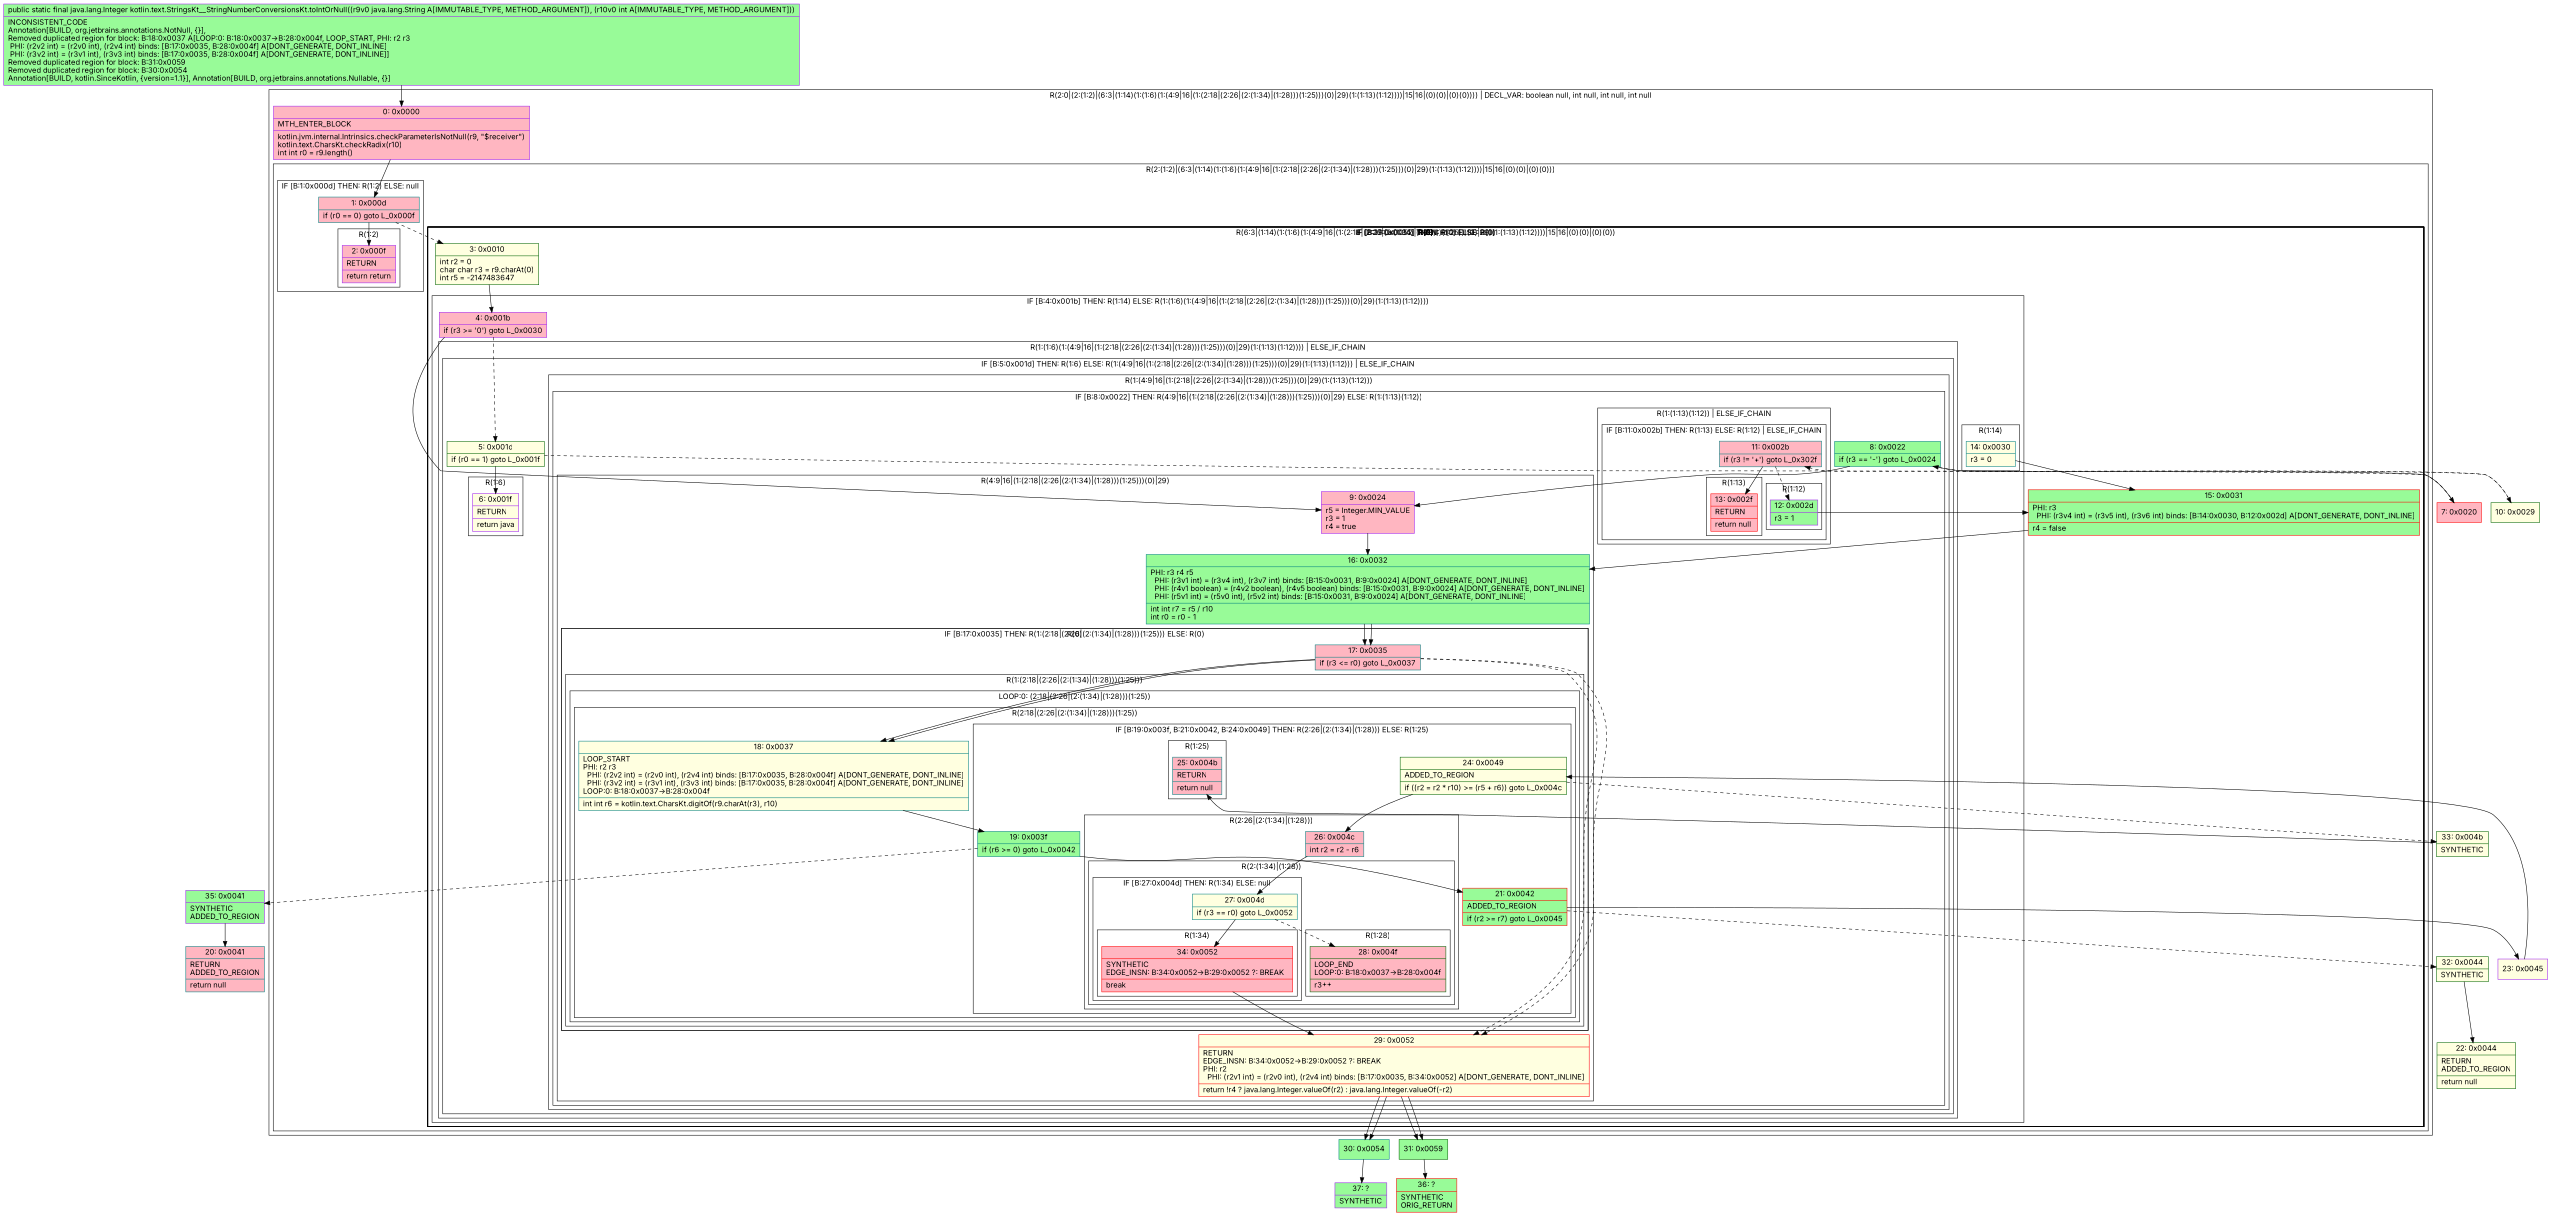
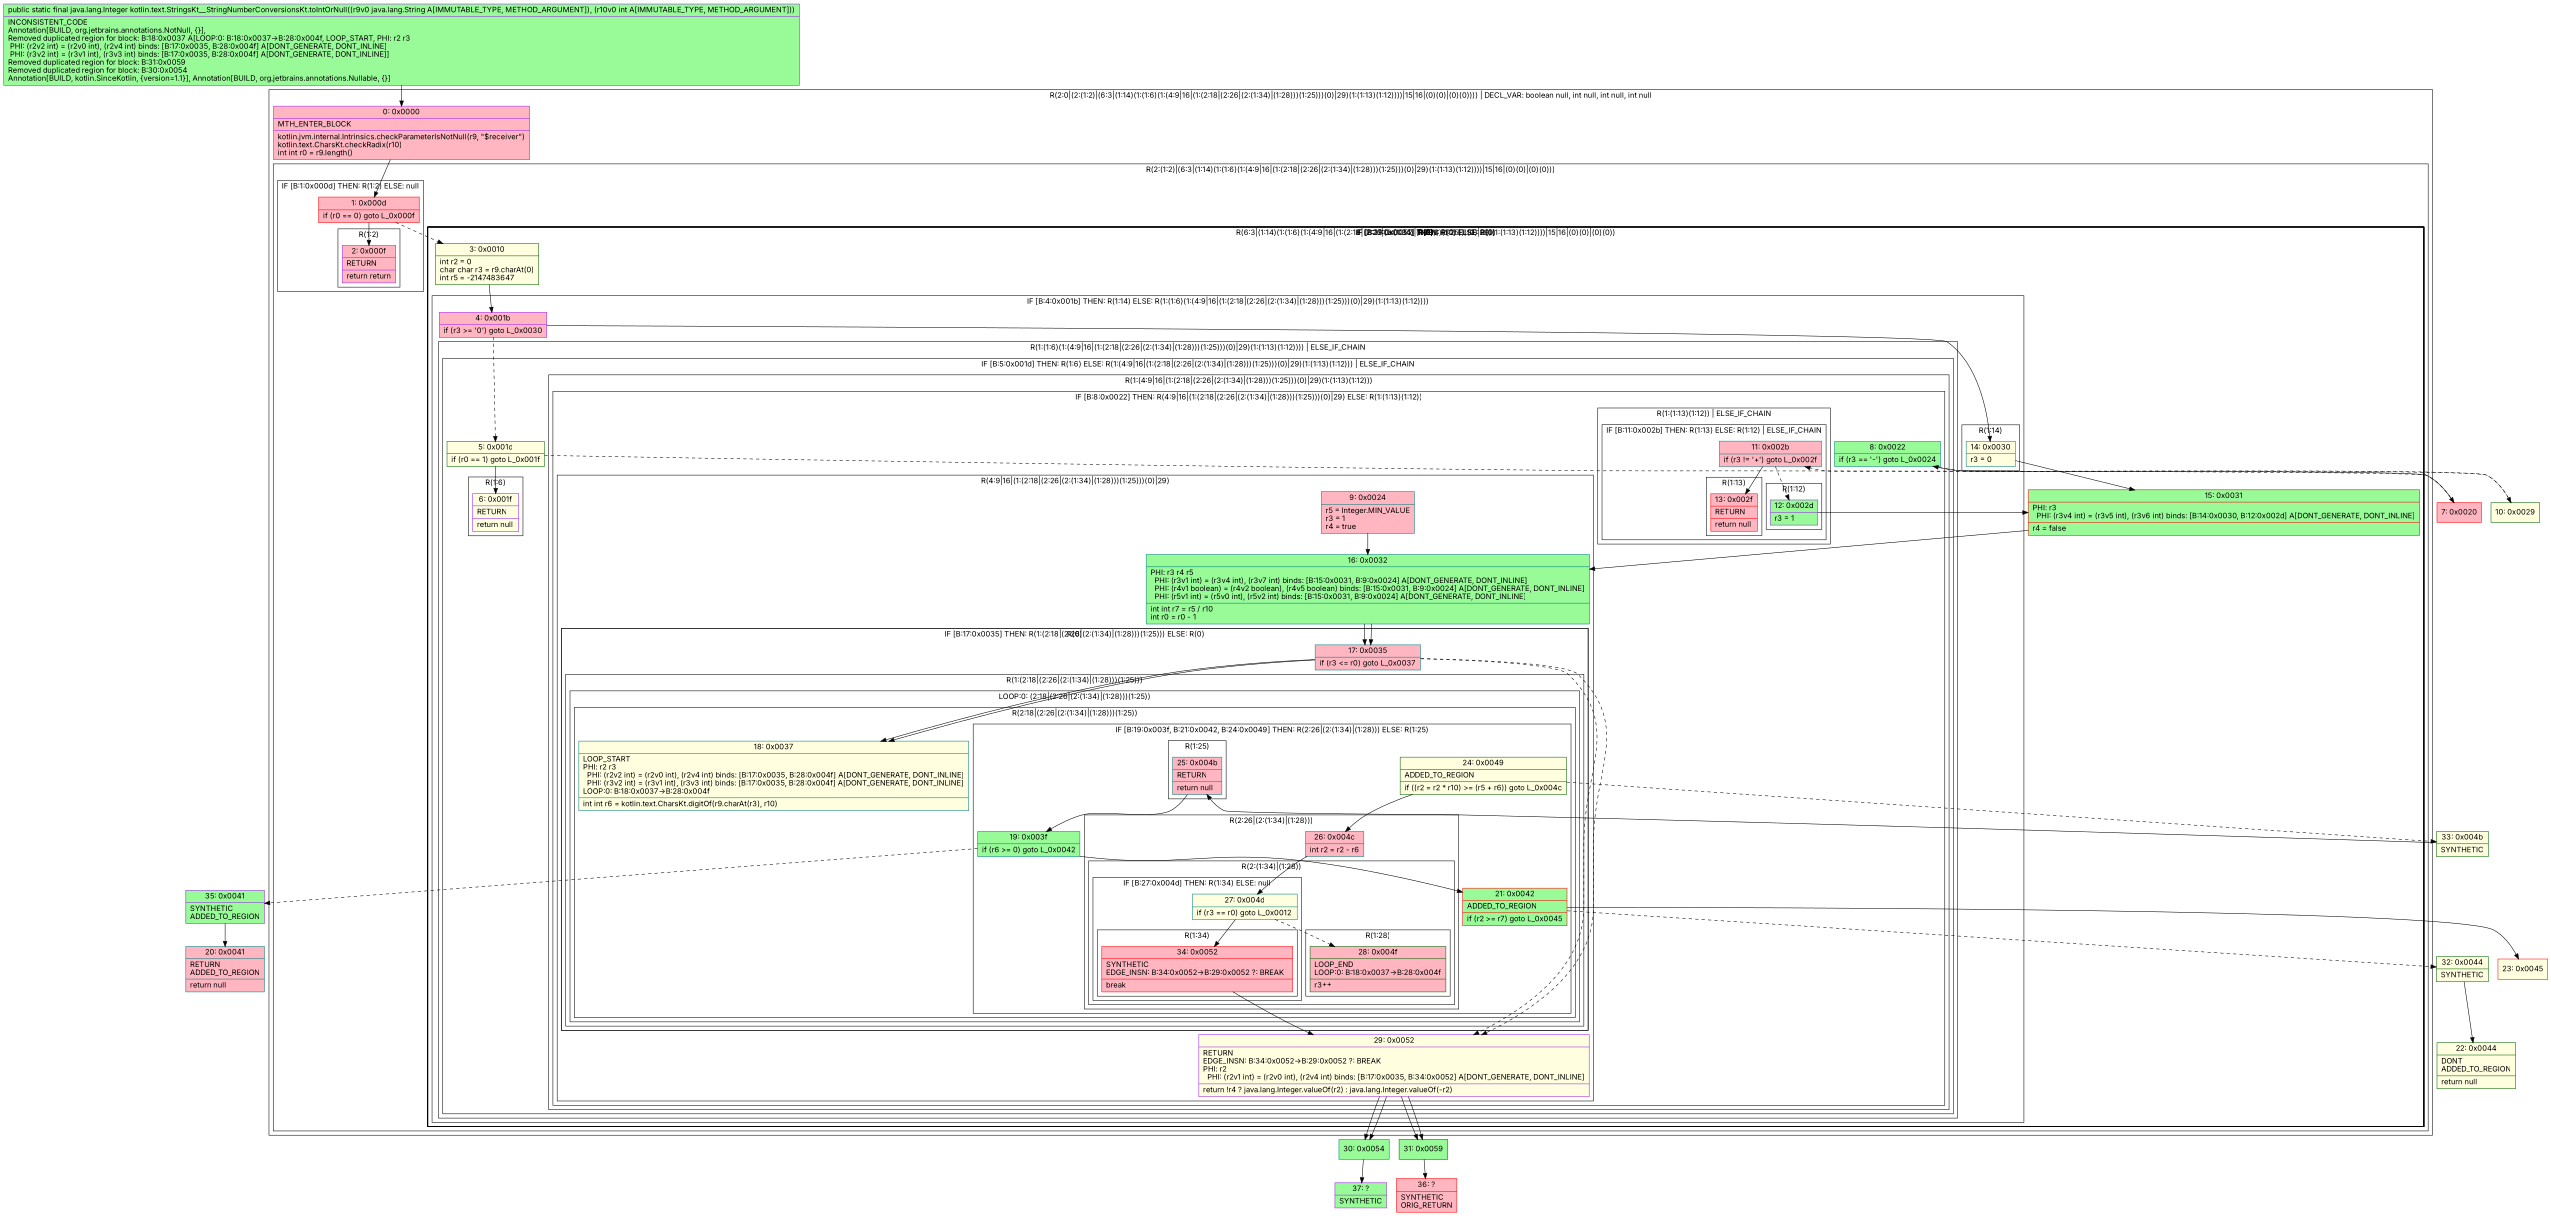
node "1: 0x000d": color teal -> red
node "11: 0x002b": text "if (r3 != '+') goto L_0x302f" -> "if (r3 != '+') goto L_0x002f"
edge "8: 0x0022" -> "9: 0x0024": removed
edge "4: 0x001b" -> "9: 0x0024": now "4: 0x001b" -> "14: 0x0030"
node "9: 0x0024": color purple -> teal
node "6: 0x001f": text "return java" -> "return null"
edge "23: 0x0045" -> "24: 0x0049": removed
edge "18: 0x0037" -> "19: 0x003f": now "25: 0x004b" -> "19: 0x003f"
node "27: 0x004d": text "if (r3 == r0) goto L_0x0052" -> "if (r3 == r0) goto L_0x0012"
node "23: 0x0045": color purple -> red
node "22: 0x0044": text "RETURN" -> "DONT"
node "29: 0x0052": color red -> purple
node "36: ?": fillcolor palegreen -> lightpink
